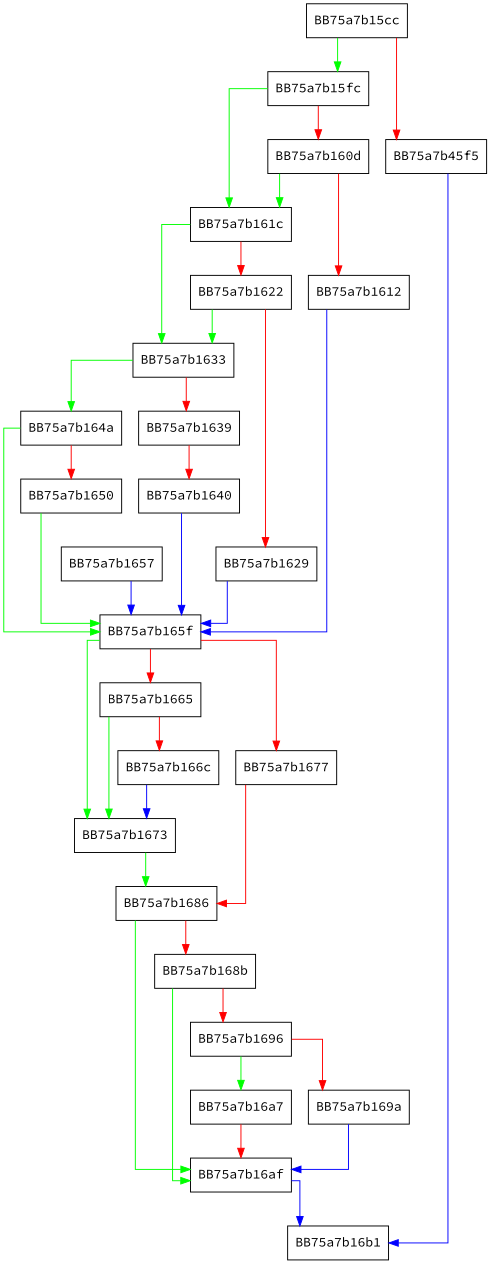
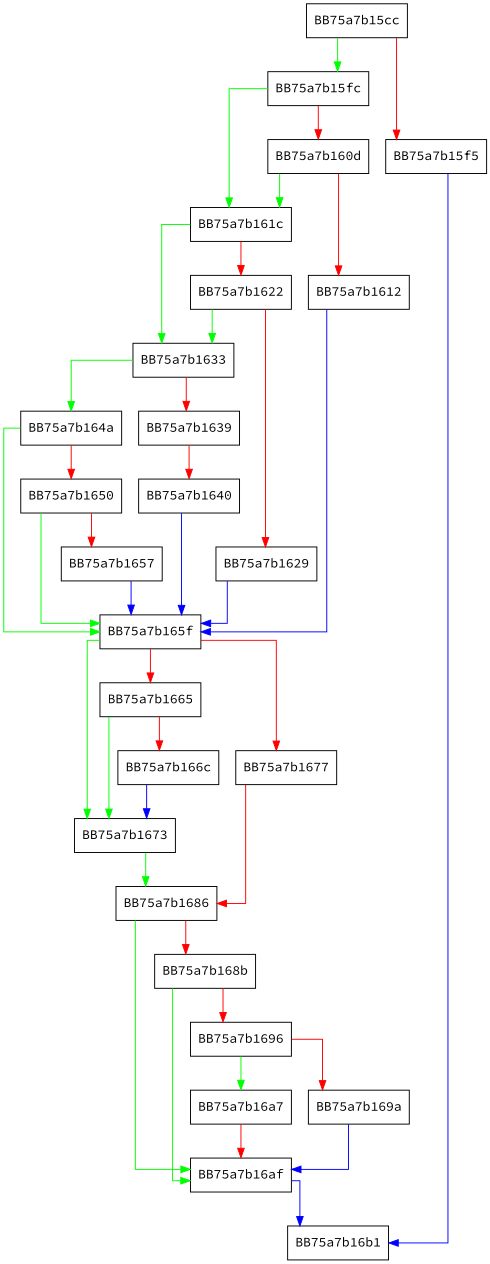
node "BB75a7b45f5": label "BB75a7b45f5" -> "BB75a7b15f5"
edge "BB75a7b1650" -> "BB75a7b1657": added
